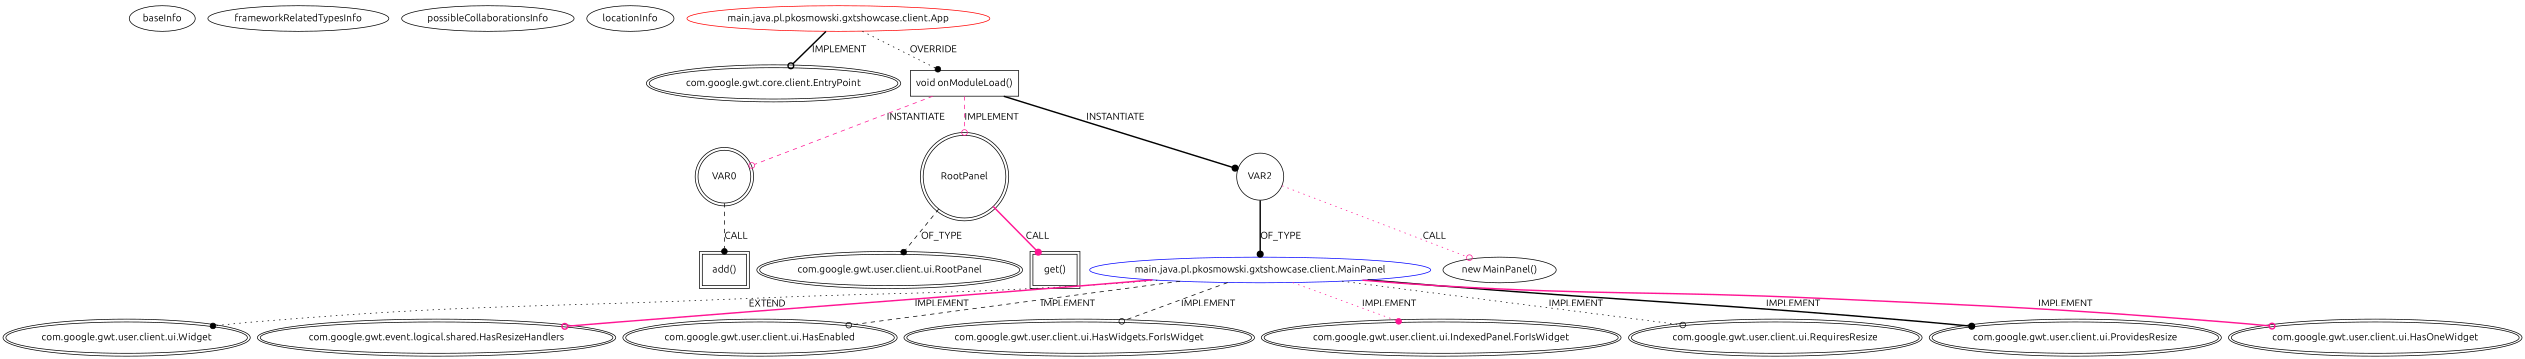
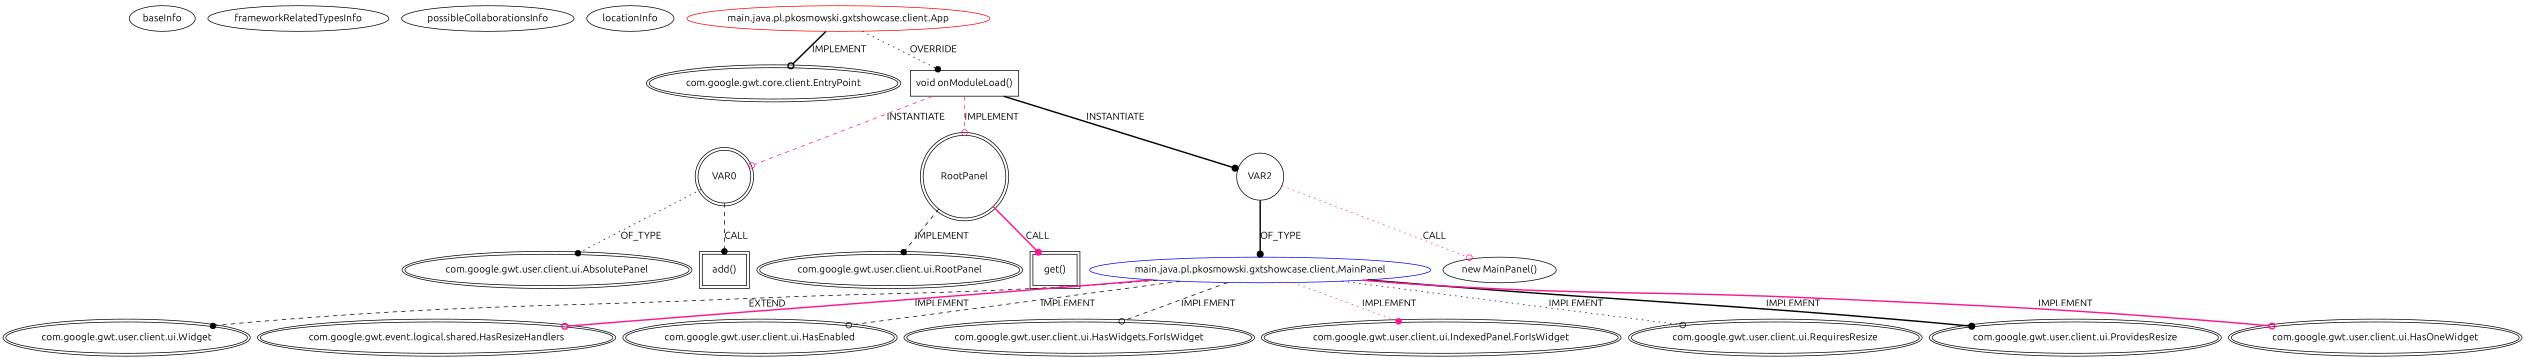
edge "RootPanel" -> "com.google.gwt.user.client.ui.RootPanel": label "OF_TYPE" -> "IMPLEMENT"
node "com.google.gwt.user.client.ui.AbsolutePanel": added
edge "main.java.pl.pkosmowski.gxtshowcase.client.MainPanel" -> "com.google.gwt.user.client.ui.Widget": style dotted -> dashed
